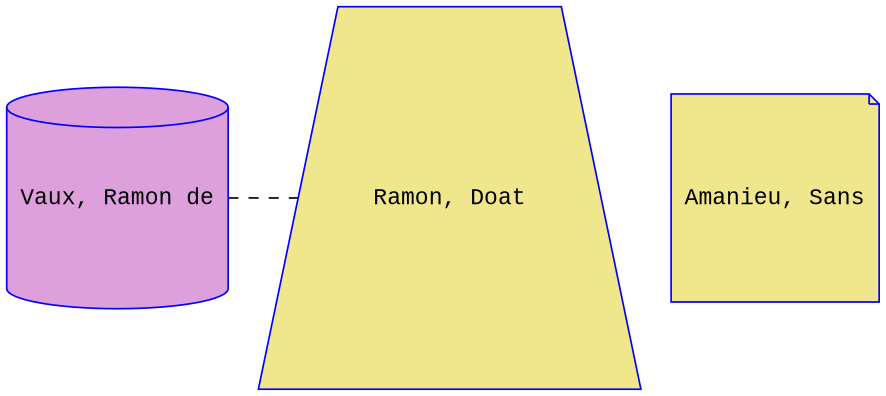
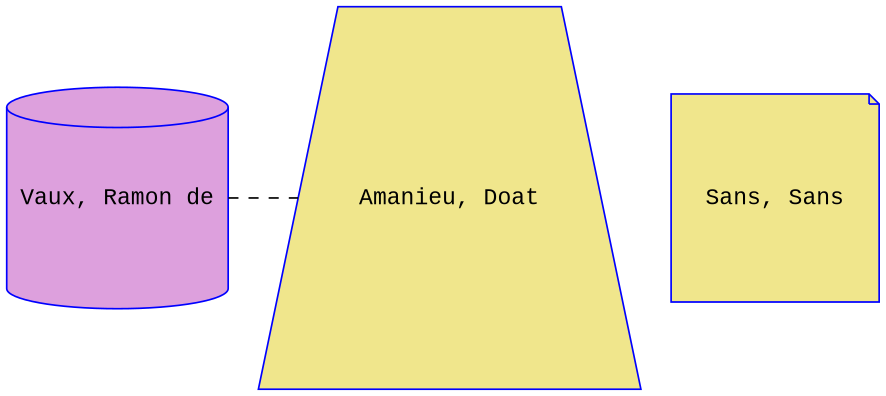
node "Ramon, Doat": label "Ramon, Doat" -> "Amanieu, Doat"
node "Amanieu, Sans": label "Amanieu, Sans" -> "Sans, Sans"
